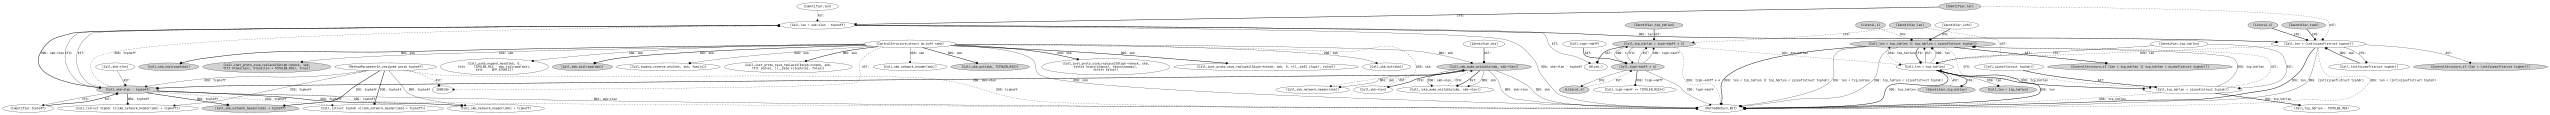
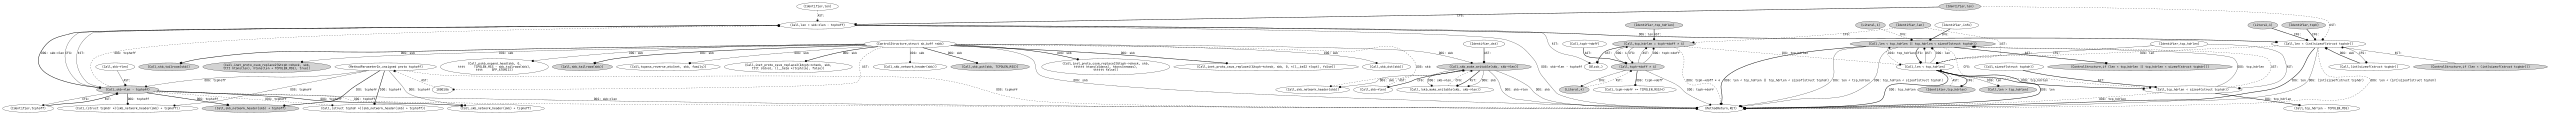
edge "(Call,len < (int)sizeof(struct tcphdr))" -> "(ControlStructure,if (len < (int)sizeof(struct tcphdr)))": reversed
edge "(MethodParameterIn,unsigned proto tcphoff)" -> "1000106": reversed
edge "(Call,skb_make_writable(skb, skb->len))" -> "(Call,skb->len - tcphoff)": removed, label "DDG: skb->len"
